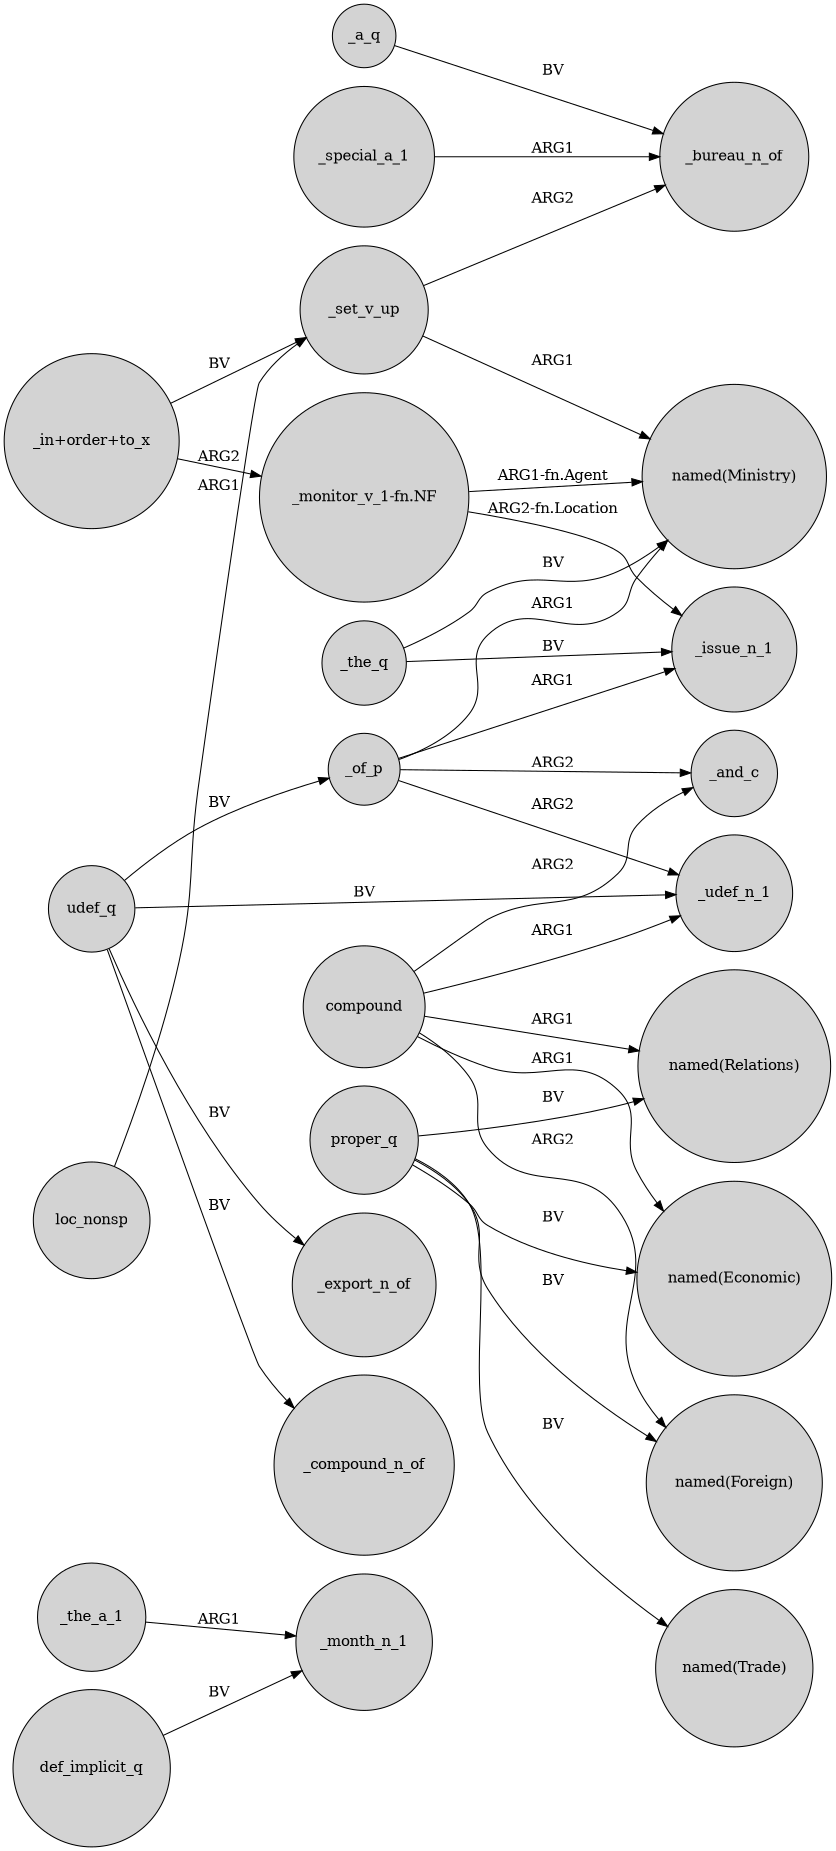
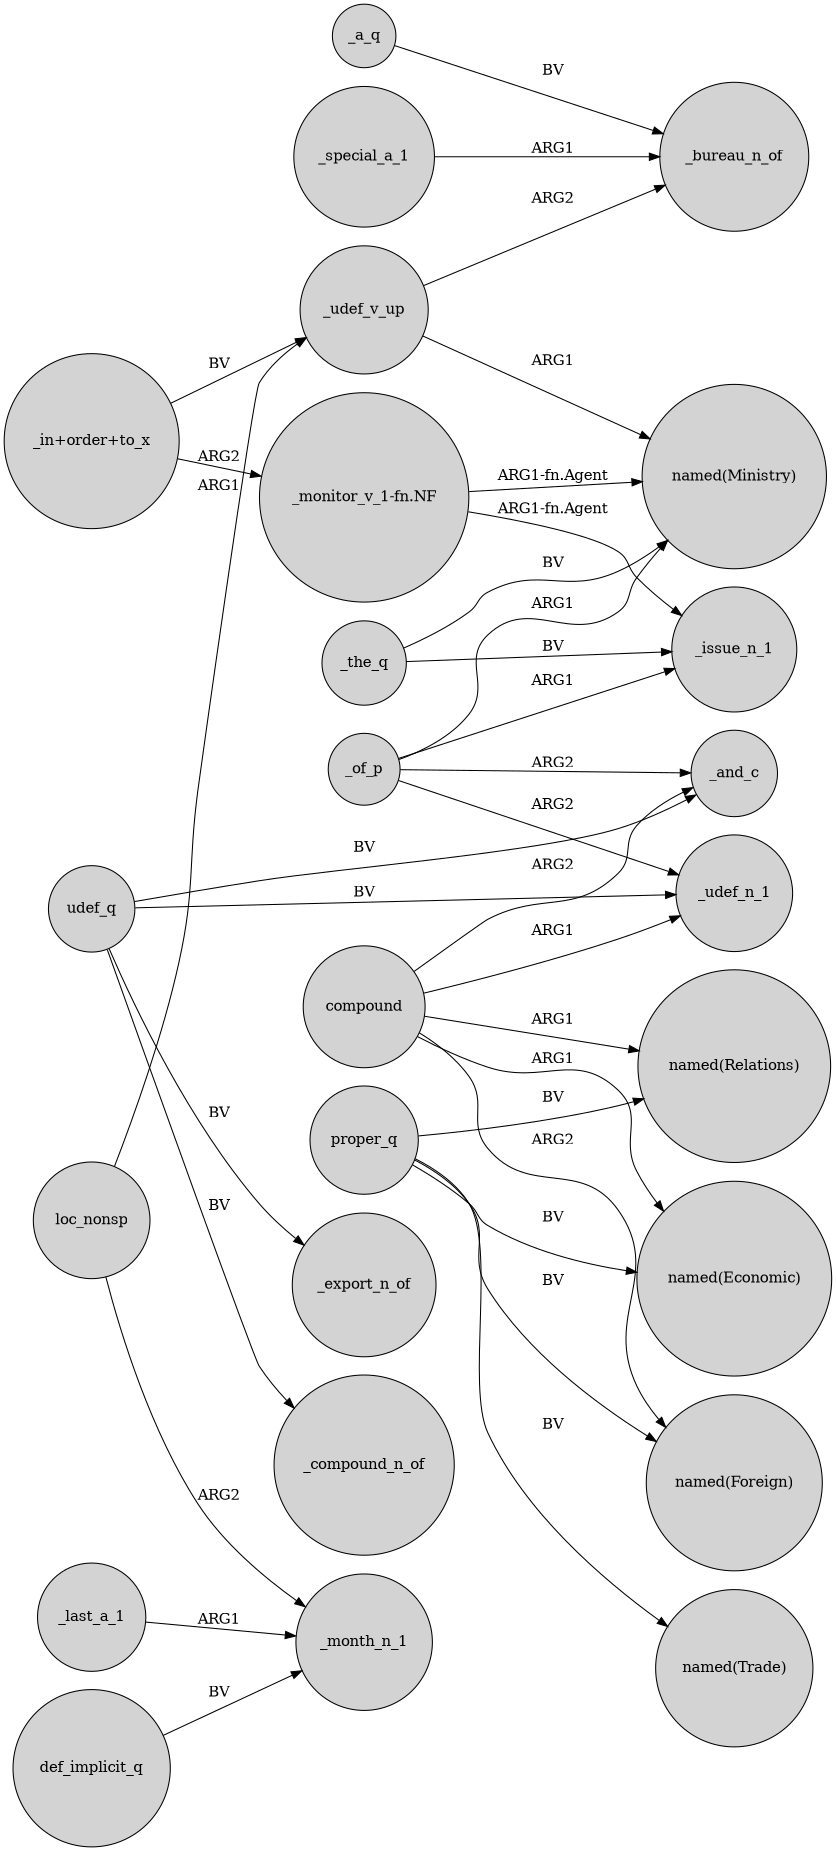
node "_set_v_up": label "_set_v_up" -> "_udef_v_up"
edge "_monitor_v_1-fn.NF" -> "_issue_n_1": label "ARG2-fn.Location" -> "ARG1-fn.Agent"
edge "udef_q" -> "_of_p": now "udef_q" -> "_and_c"
edge "loc_nonsp" -> "_month_n_1": added, label "ARG2"
node "_the_a_1": label "_the_a_1" -> "_last_a_1"
